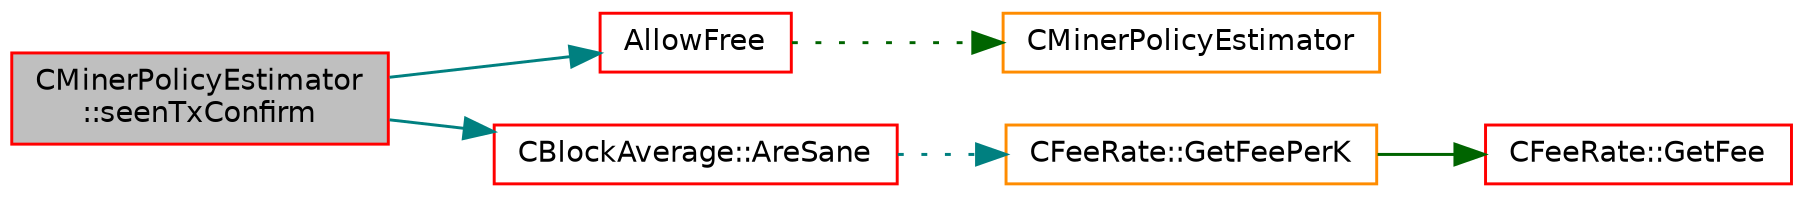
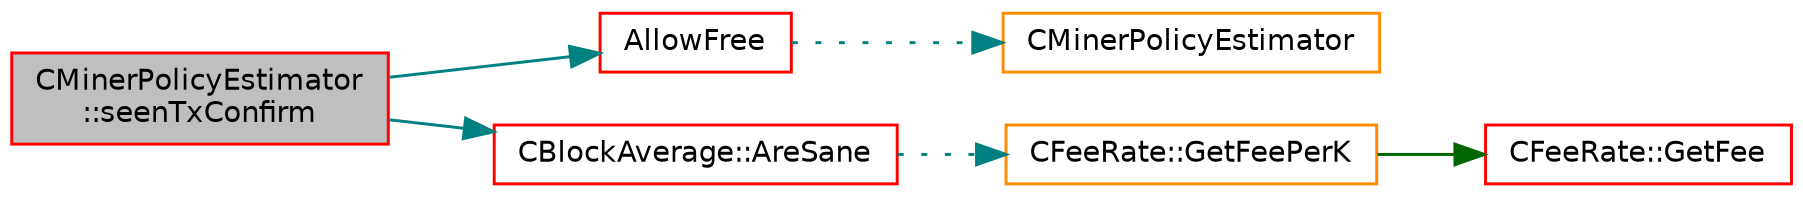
edge "AllowFree" -> "CMinerPolicyEstimator": color darkgreen -> teal
